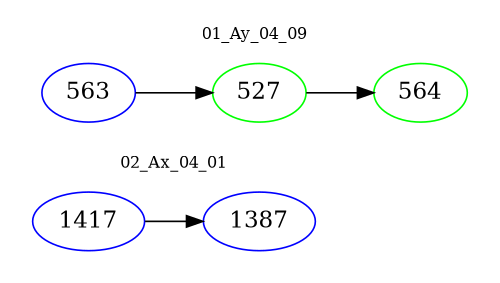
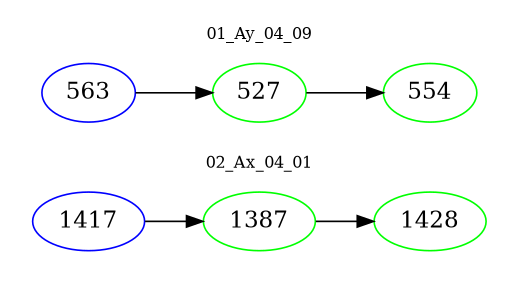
node "564": label "564" -> "554"
node "1387": color blue -> green
node "1428": added
